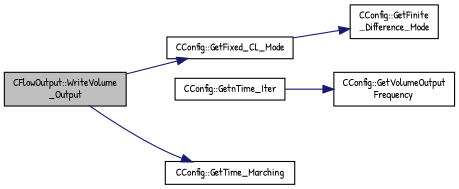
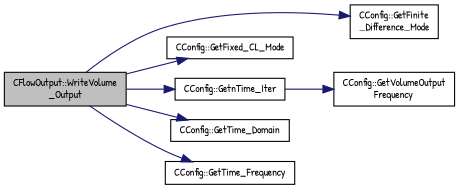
edge "CConfig::GetFixed_CL_Mode" -> "CConfig::GetFinite _Difference_Mode": now "CFlowOutput::WriteVolume _Output" -> "CConfig::GetFinite _Difference_Mode"
edge "CFlowOutput::WriteVolume _Output" -> "CConfig::GetnTime_Iter": added
node "CConfig::GetTime_Domain": added
node "CConfig::GetTime_Marching": label "CConfig::GetTime_Marching" -> "CConfig::GetTime_Frequency"
